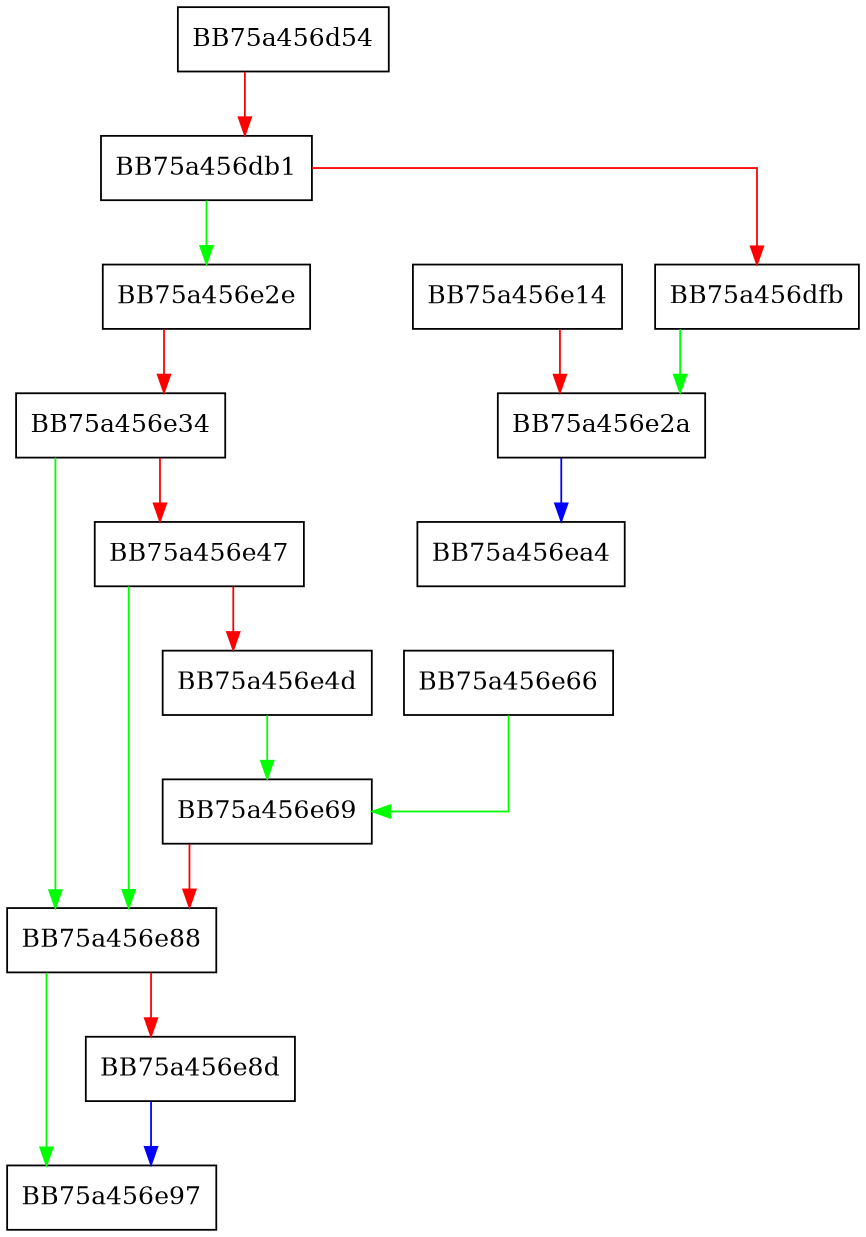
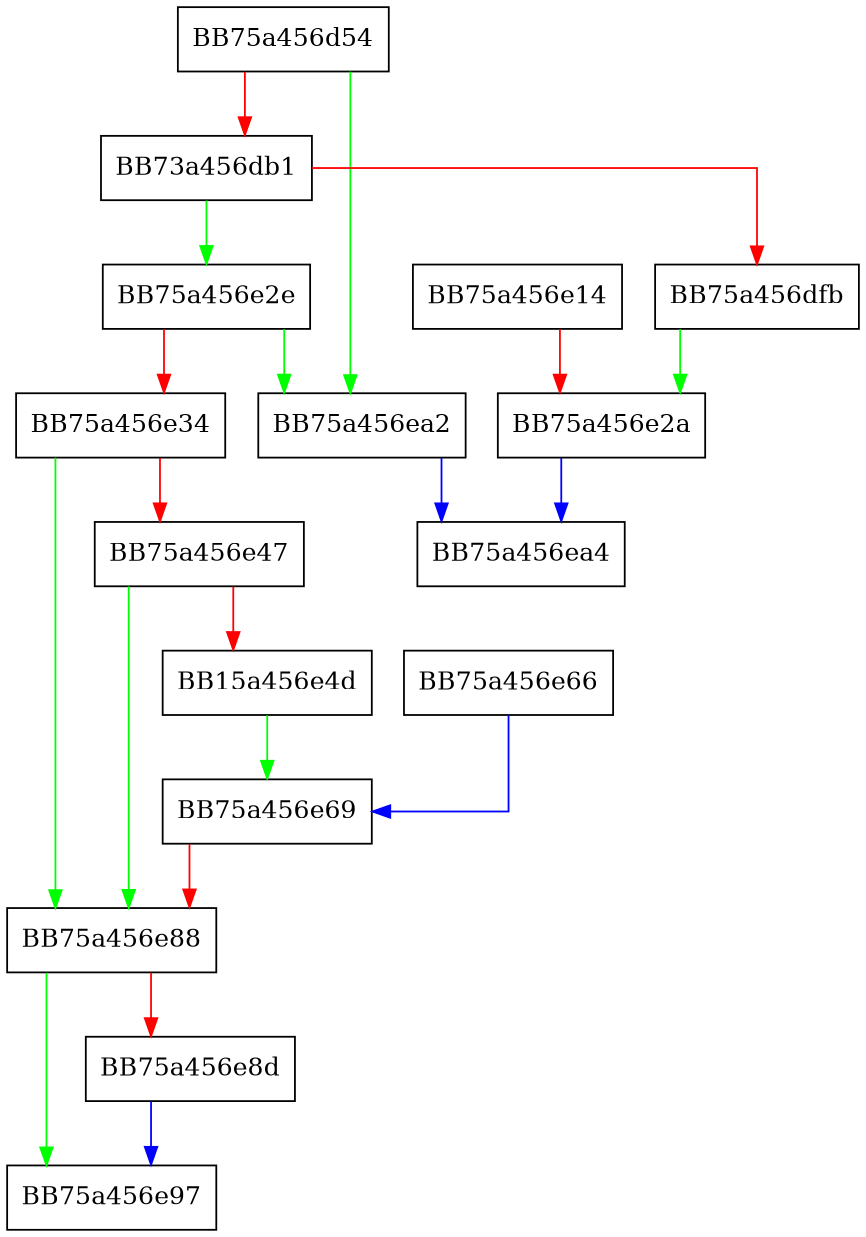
node "BB75a456db1": label "BB75a456db1" -> "BB73a456db1"
node "BB75a456ea2": added
node "BB75a456e4d": label "BB75a456e4d" -> "BB15a456e4d"
edge "BB75a456e66" -> "BB75a456e69": color green -> blue
